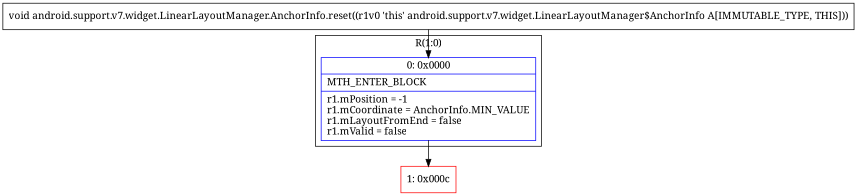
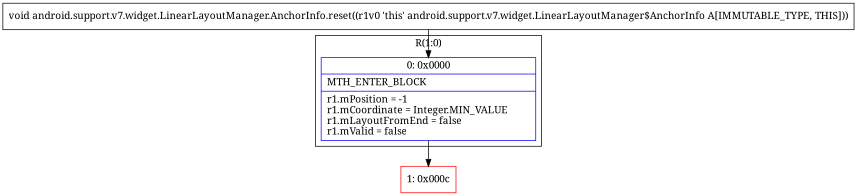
node "0: 0x0000": text "r1.mCoordinate = AnchorInfo.MIN_VALUE" -> "r1.mCoordinate = Integer.MIN_VALUE"
